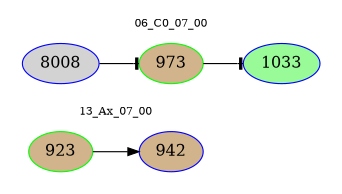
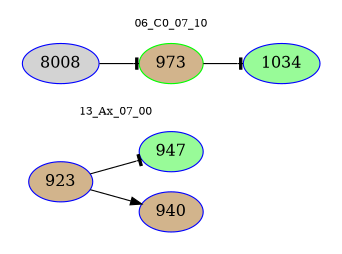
cluster "06_C0_07_00": label "06_C0_07_00" -> "06_C0_07_10"
node "1033": label "1033" -> "1034"
node "923": color green -> blue
node "942": label "942" -> "940"
node "947": added
